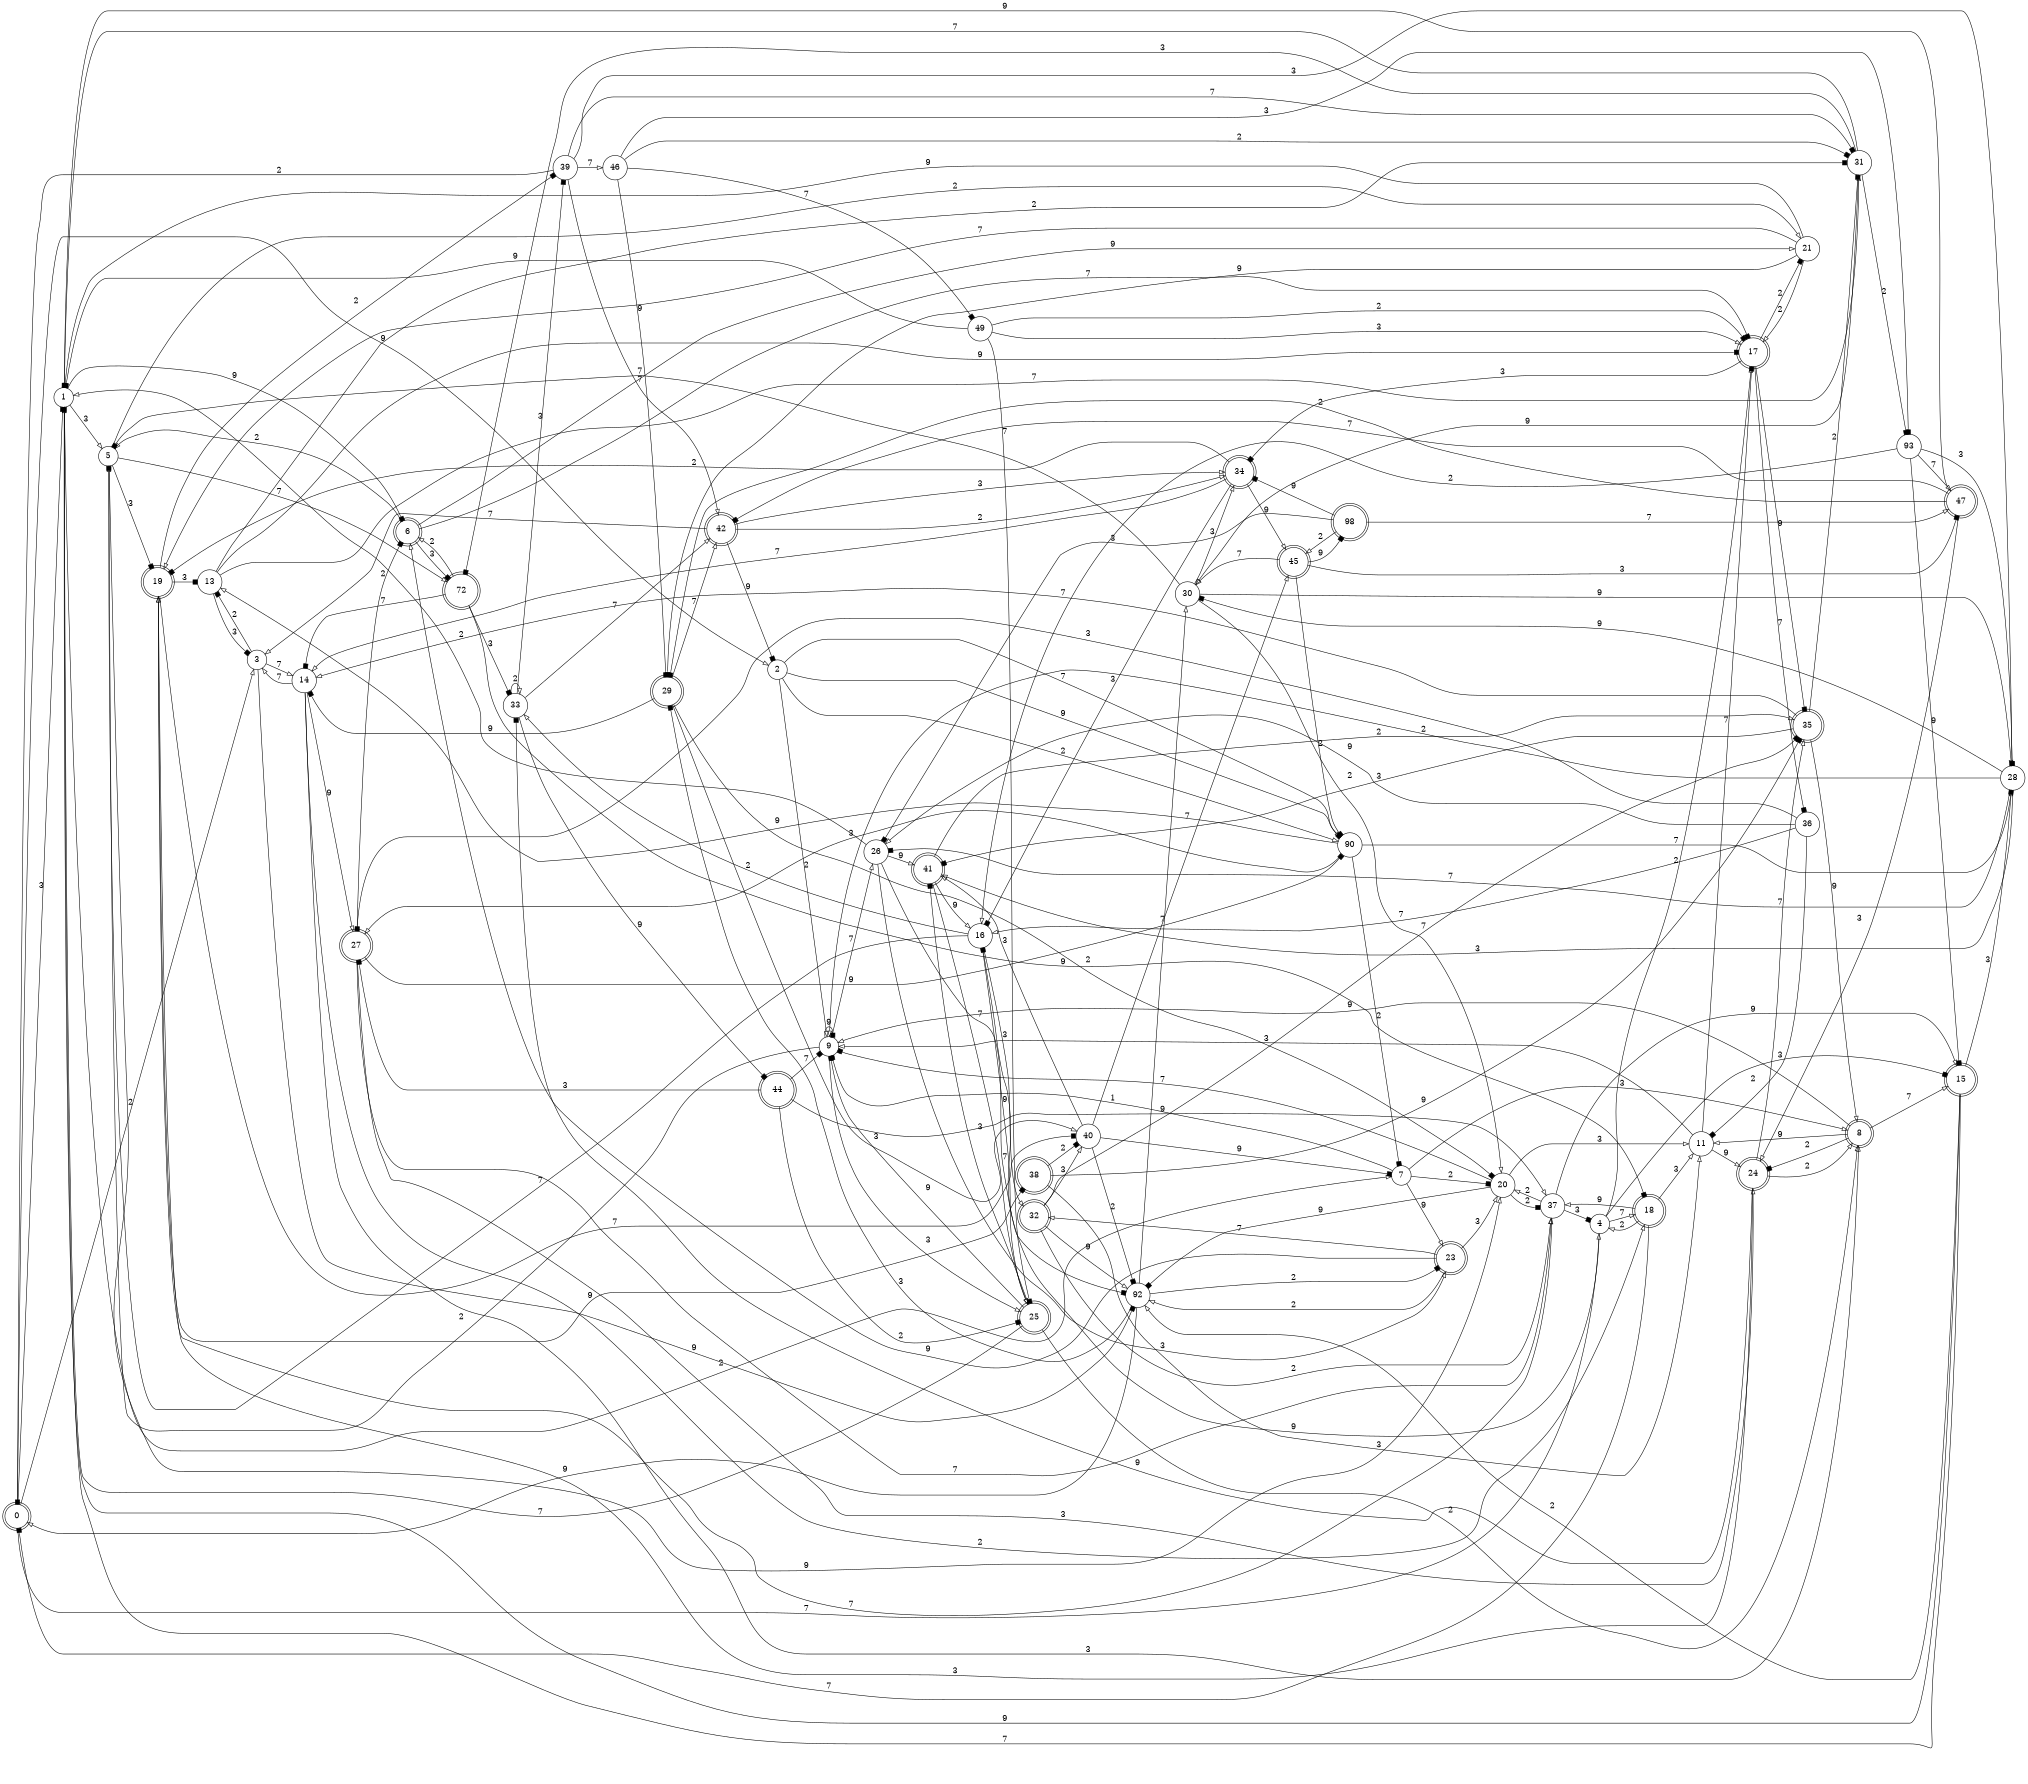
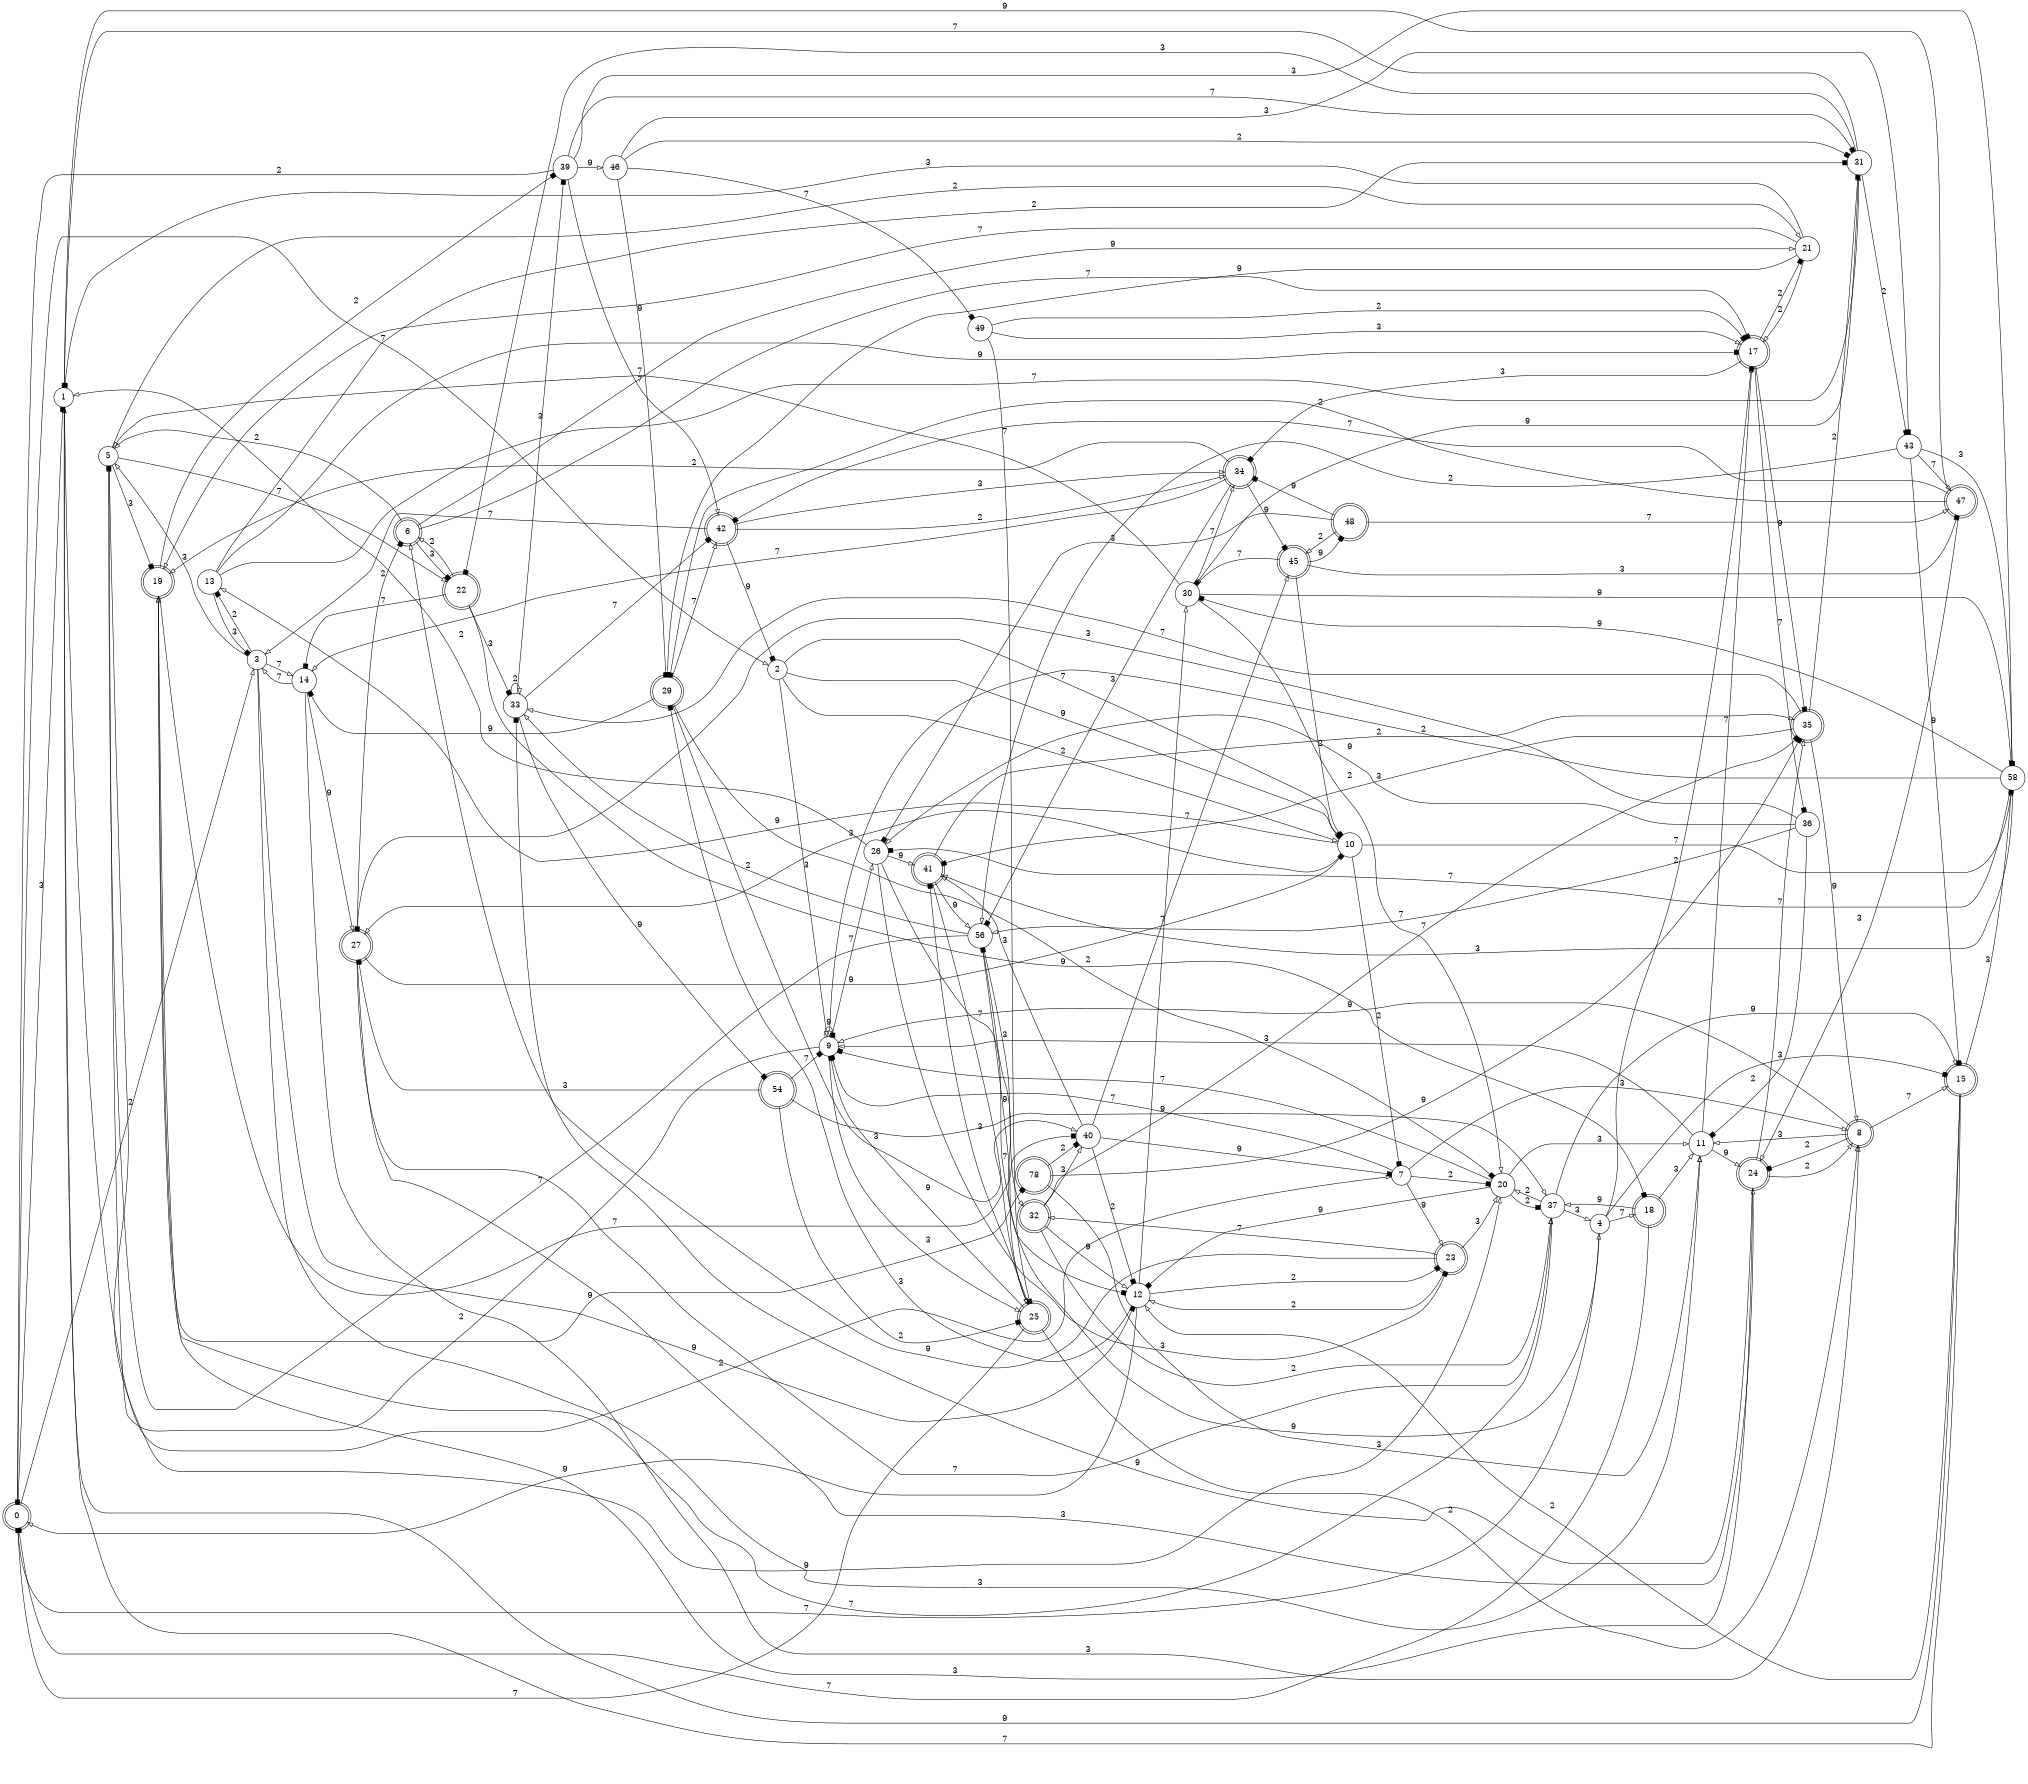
edge "21" -> "1": label "9" -> "3"
edge "39" -> "46": label "7" -> "9"
edge "49" -> "1": removed, label "9"
edge "0" -> "2": label "9" -> "7"
edge "30" -> "5": arrowhead box -> onormal
edge "1" -> "6": removed, label "9"
edge "1" -> "5": now "3" -> "5"
edge "31" -> "30": arrowhead onormal -> box
node "93": label "93" -> "43"
edge "34" -> "19": arrowhead box -> onormal
edge "34" -> "45": arrowhead onormal -> box
node "98": label "98" -> "48"
edge "30" -> "34": label "3" -> "7"
edge "19" -> "13": removed, label "3"
node "72": label "72" -> "22"
edge "35" -> "14": now "35" -> "33"
edge "33" -> "42": arrowhead onormal -> box
node "28": label "28" -> "58"
node "90": label "90" -> "10"
edge "2" -> "9": label "2" -> "3"
node "16": label "16" -> "56"
node "44": label "44" -> "54"
edge "7" -> "9": label "1" -> "7"
edge "8" -> "11": label "9" -> "3"
node "38": label "38" -> "78"
edge "37" -> "4": arrowhead box -> onormal
edge "18" -> "4": removed, label "2"
edge "26" -> "23": arrowhead onormal -> box
node "92": label "92" -> "12"
edge "25" -> "1": now "25" -> "0"
edge "14" -> "18": removed, label "2"
edge "3" -> "11": added, label "3"
